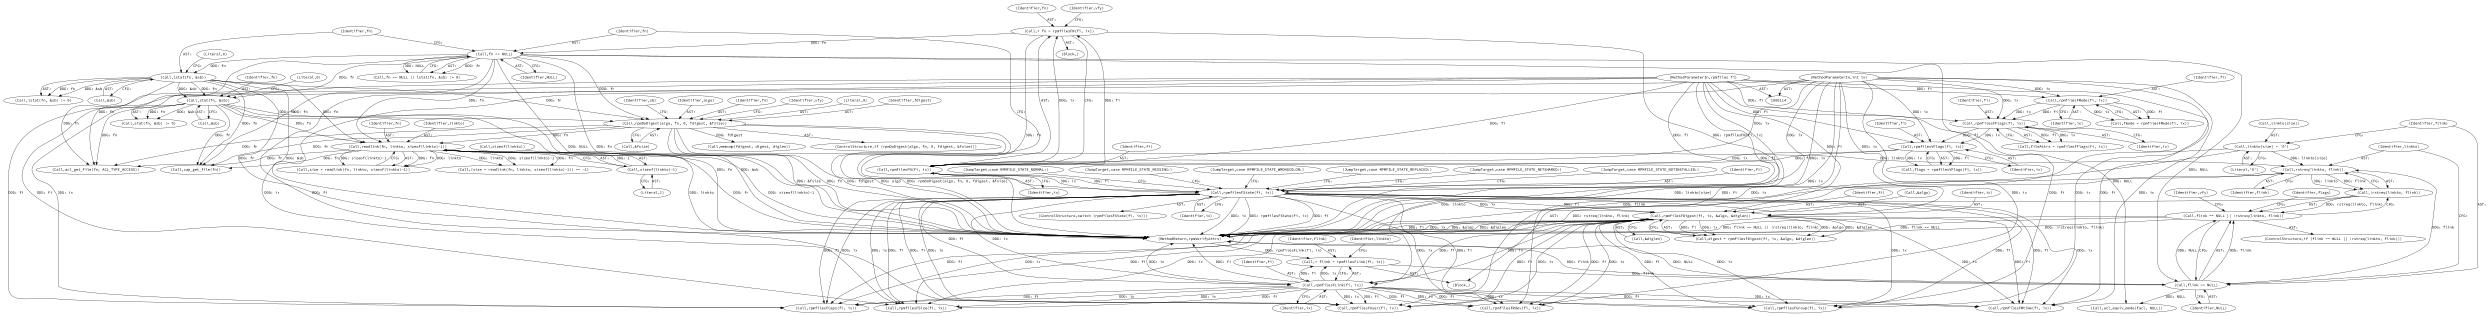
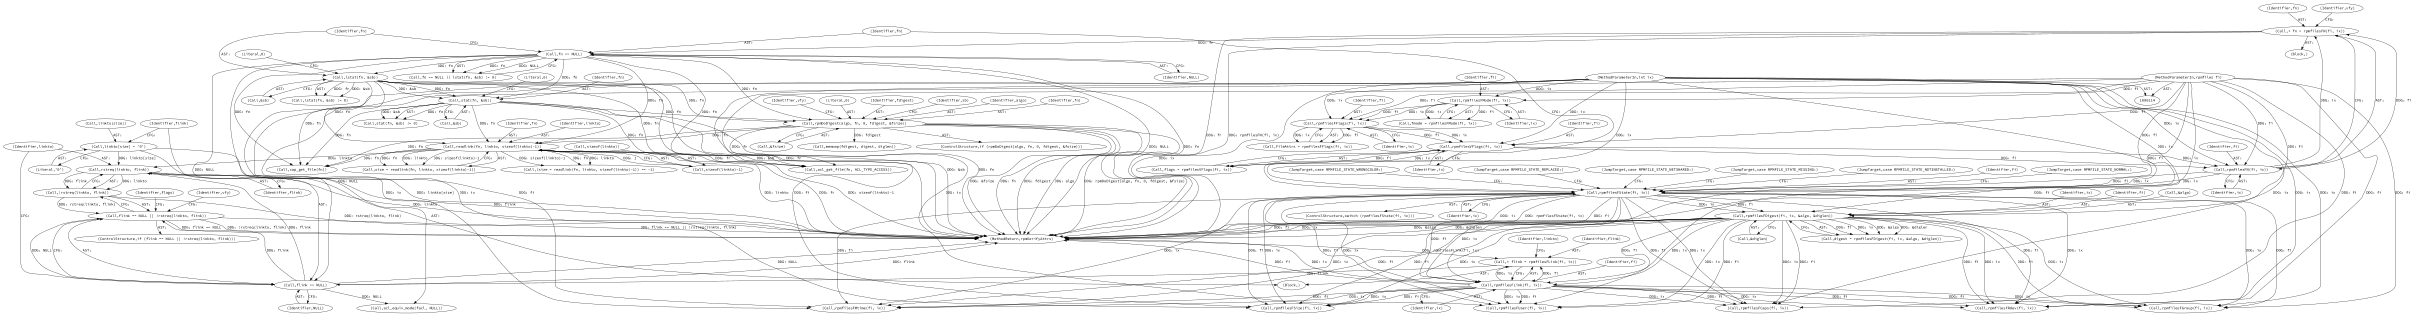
node "(Literal,1)": removed
